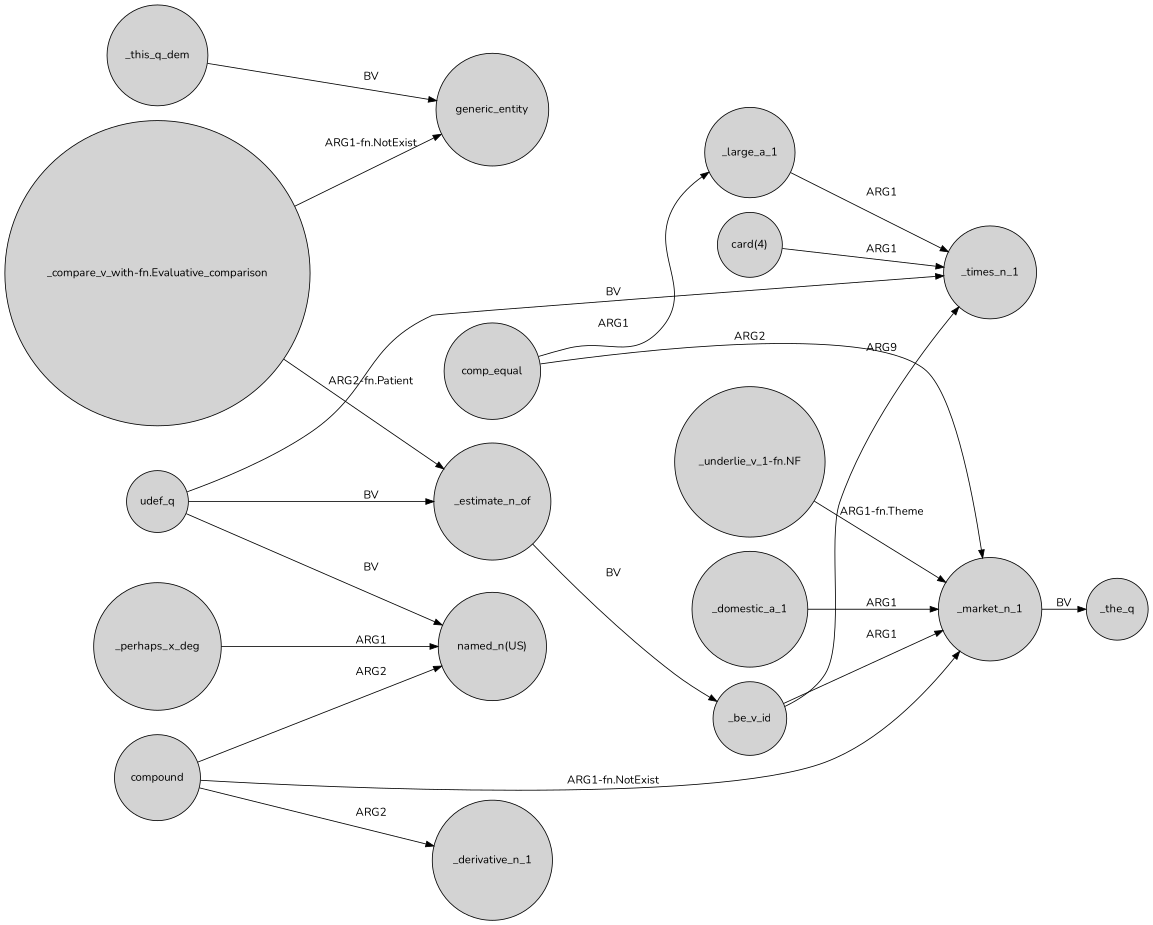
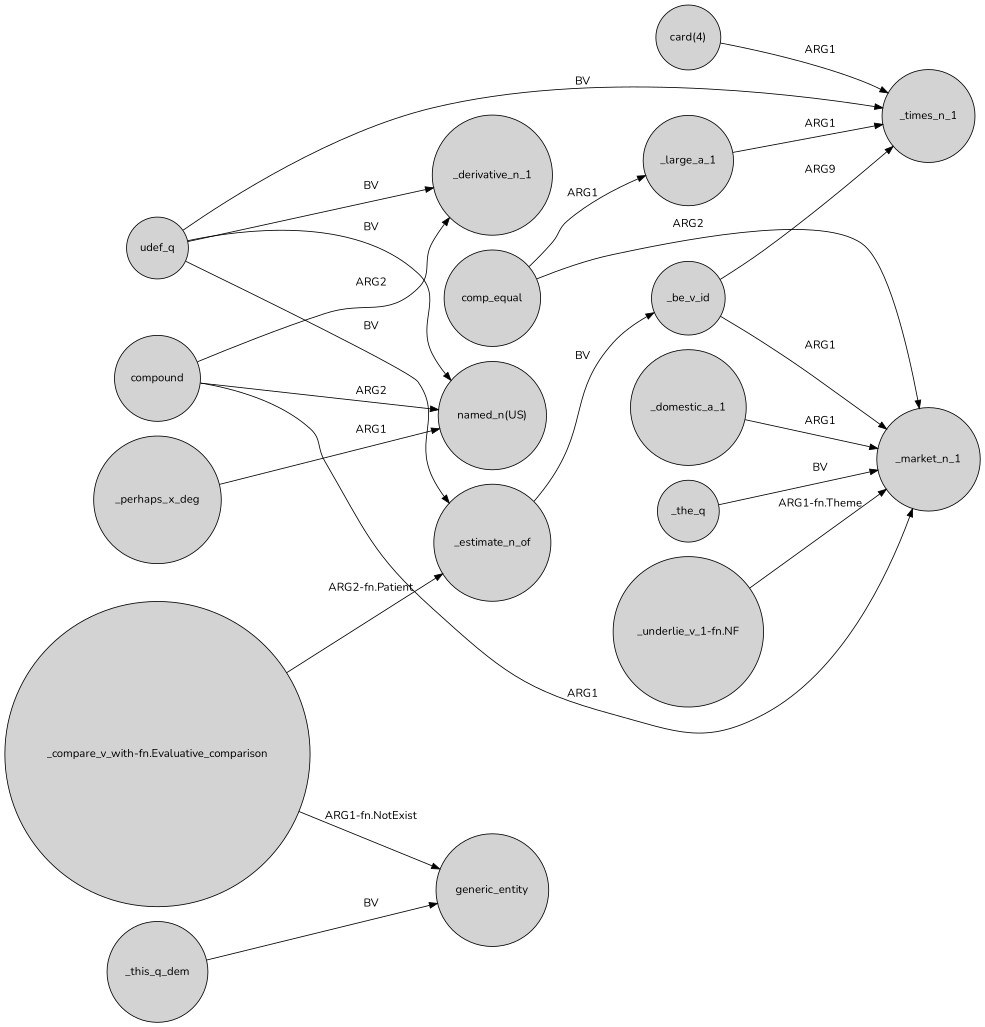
edge "udef_q" -> "_derivative_n_1": added, label "BV"
edge "_market_n_1" -> "_the_q": reversed
edge "compound" -> "_market_n_1": label "ARG1-fn.NotExist" -> "ARG1"
